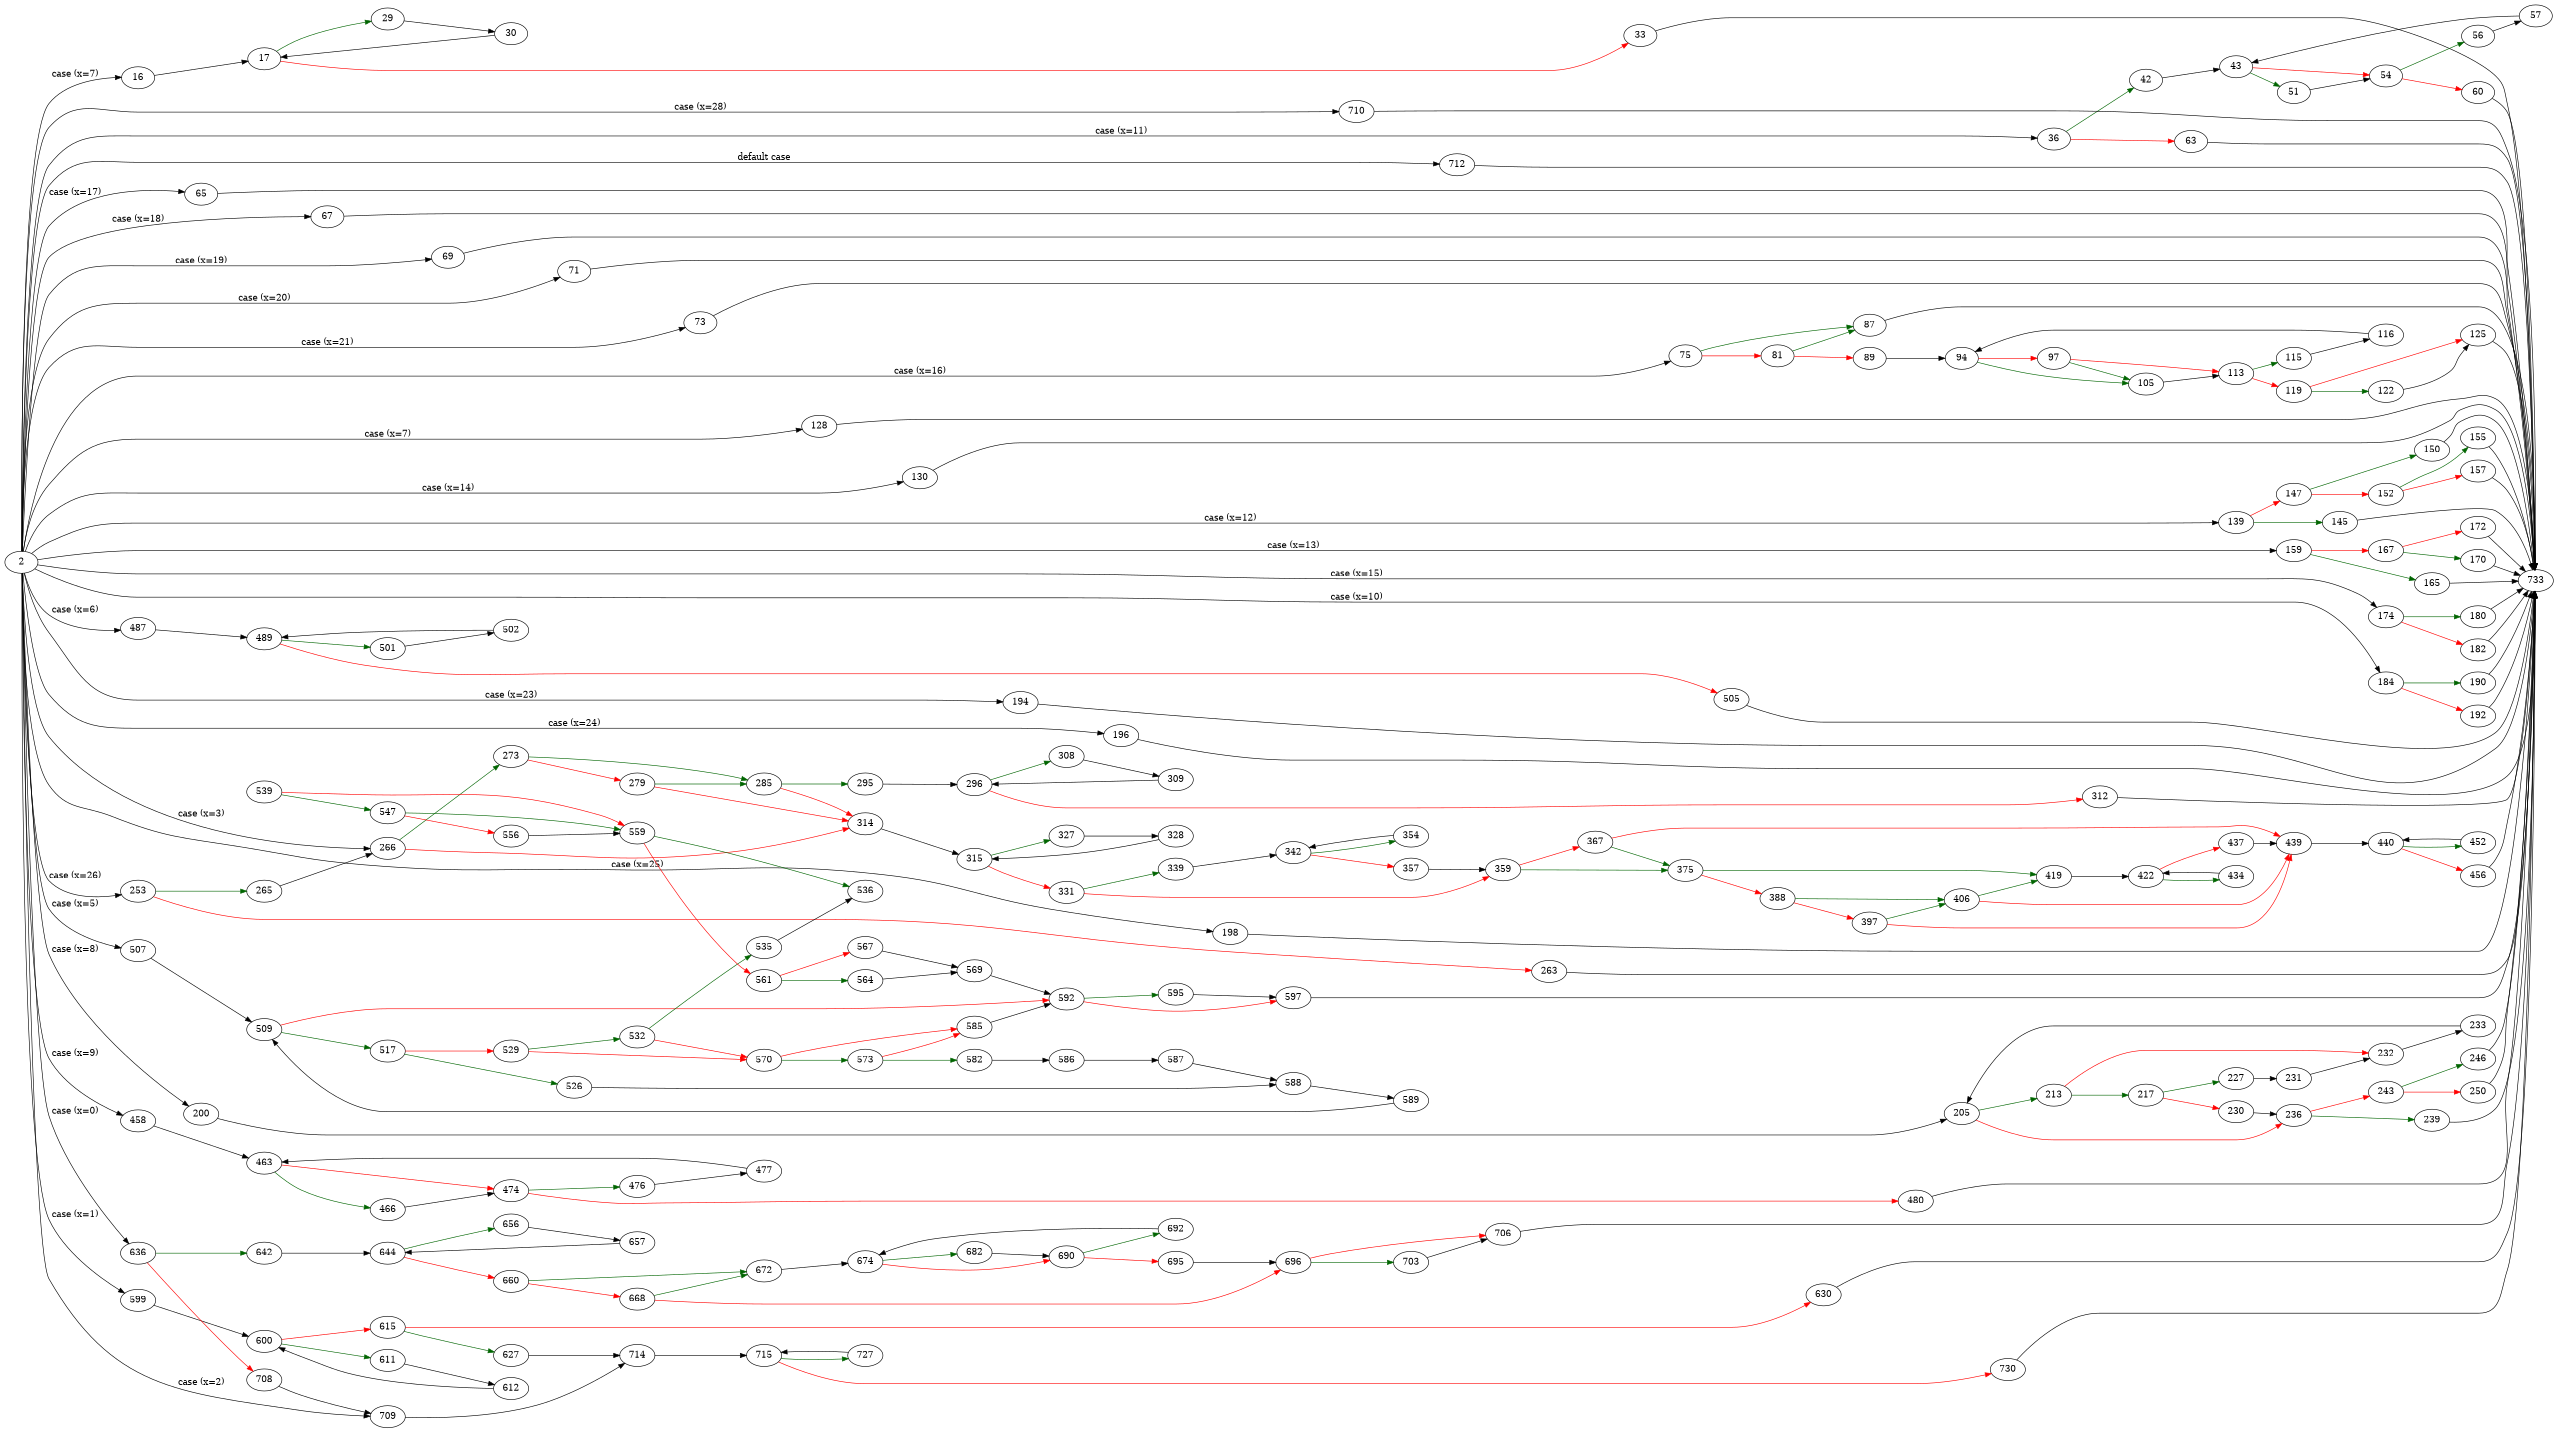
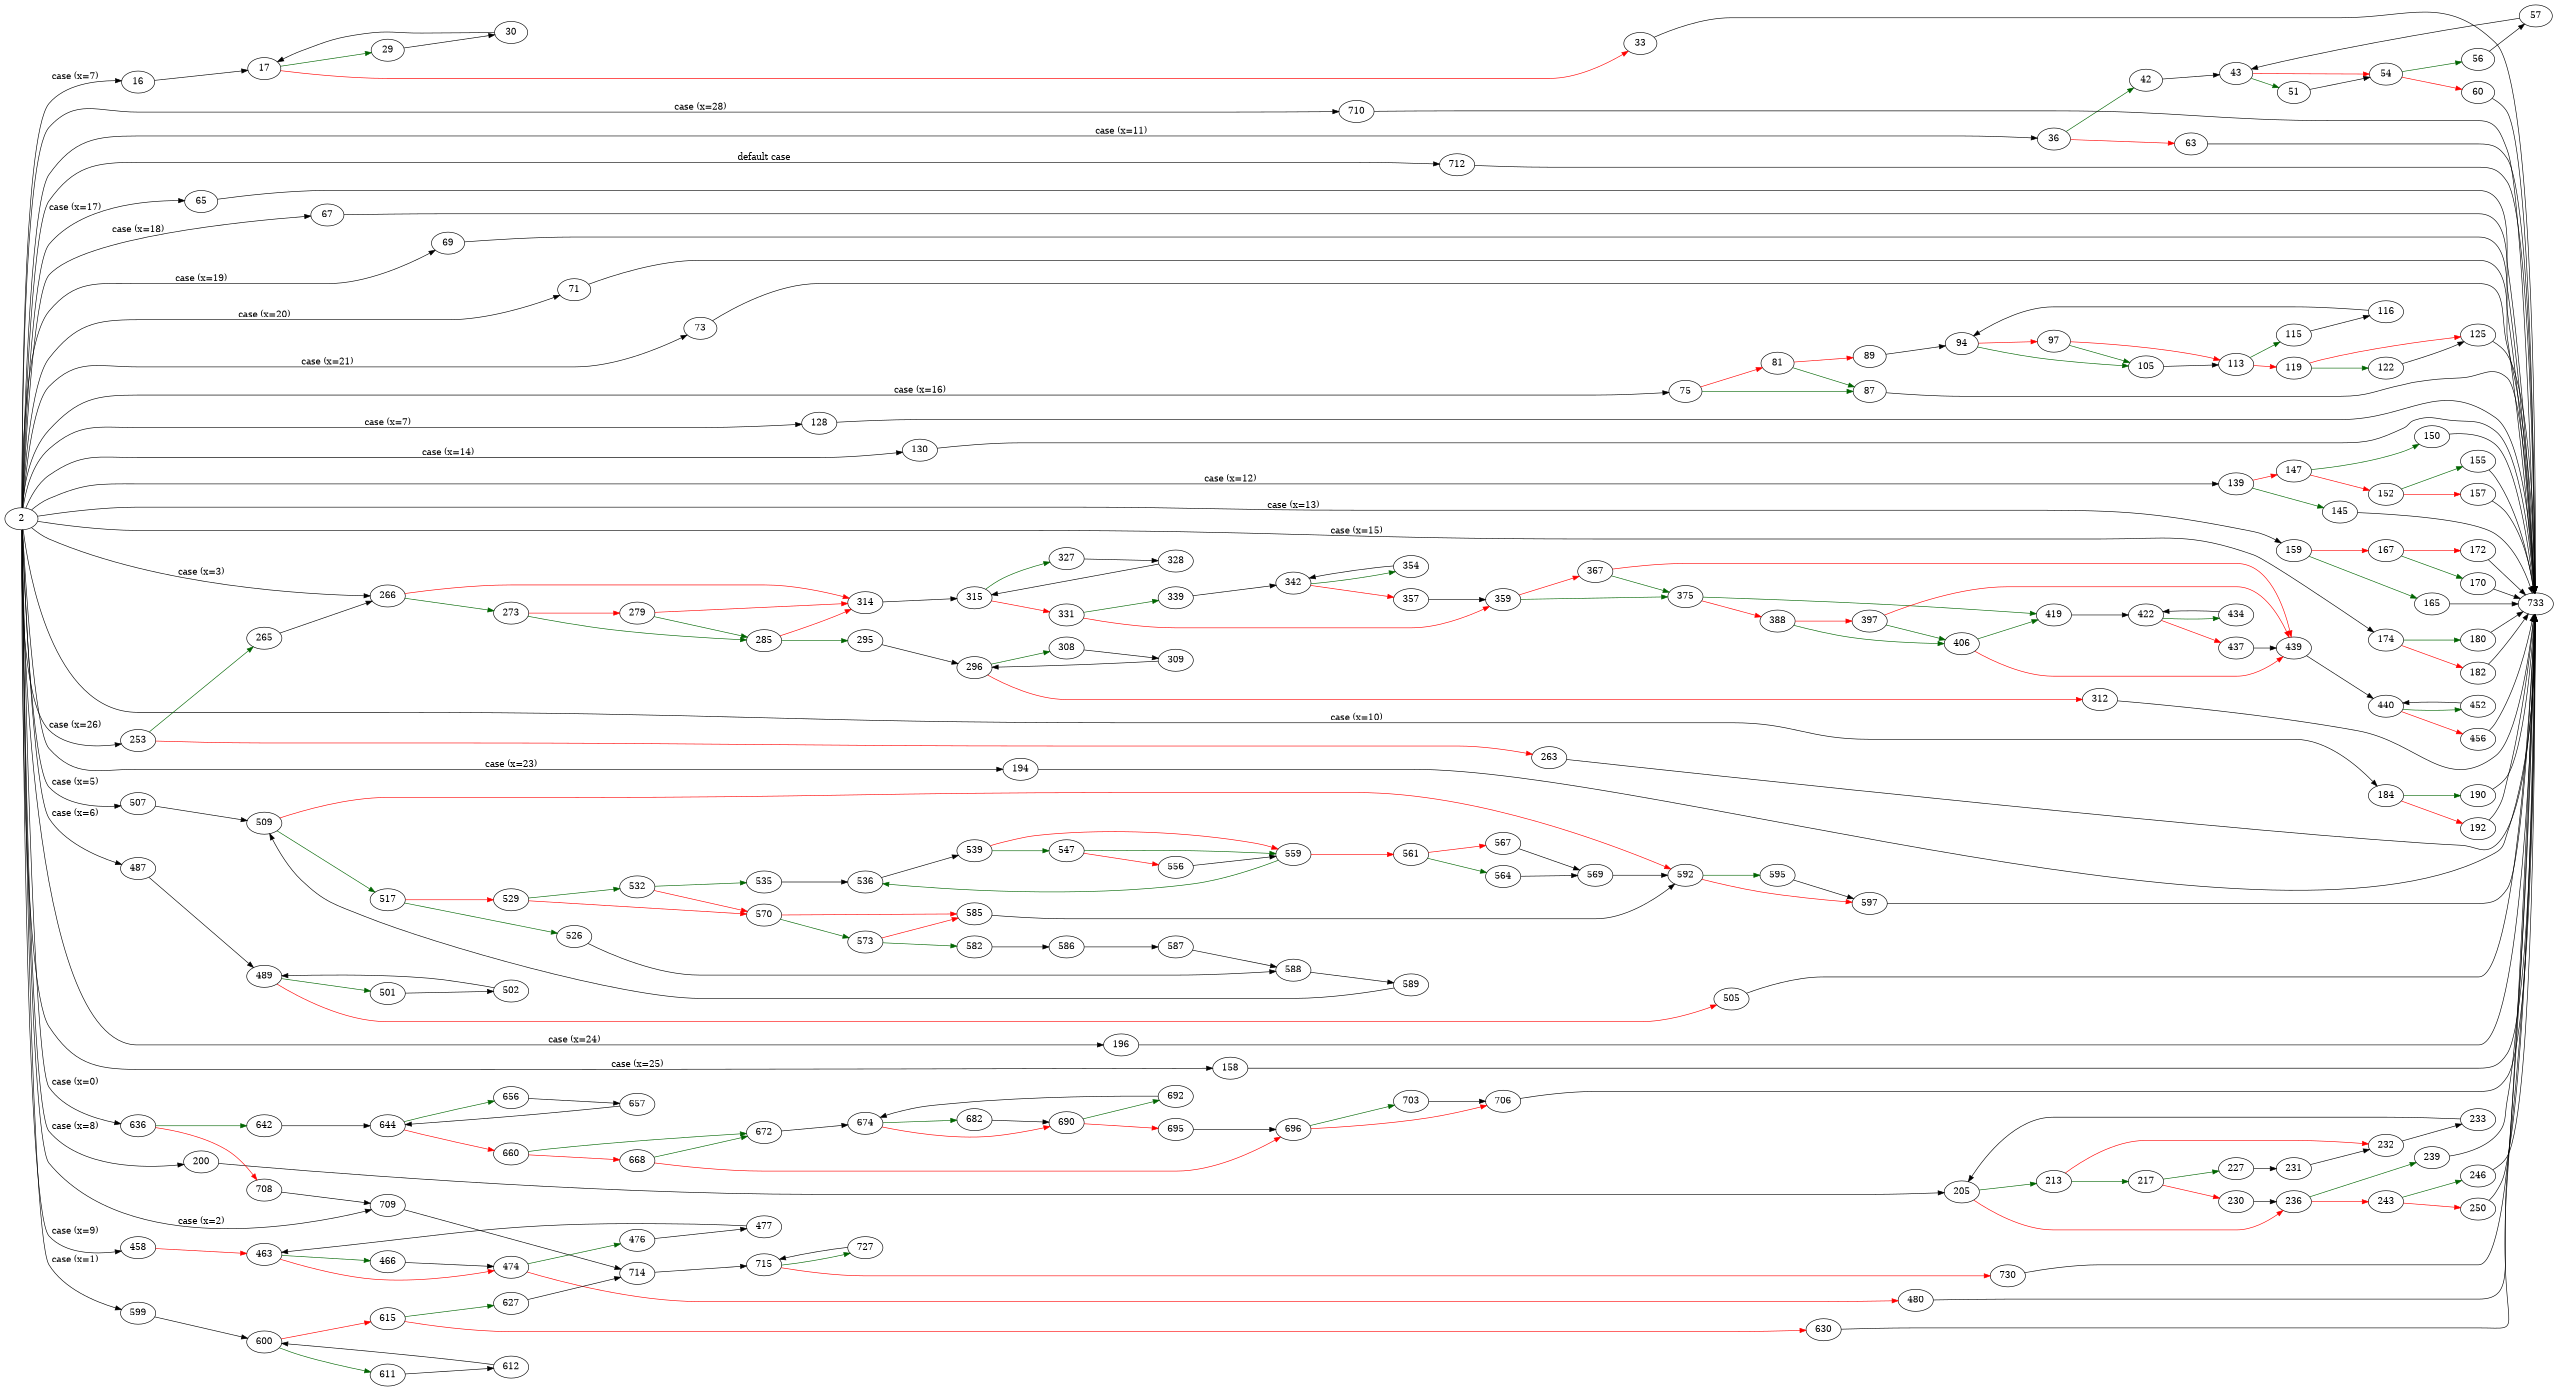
edge "536" -> "539": added
node "198": label "198" -> "158"
edge "458" -> "463": color black -> red
